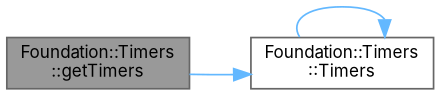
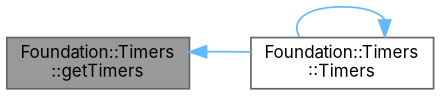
edge "Foundation::Timers ::getTimers" -> "Foundation::Timers ::Timers": reversed
